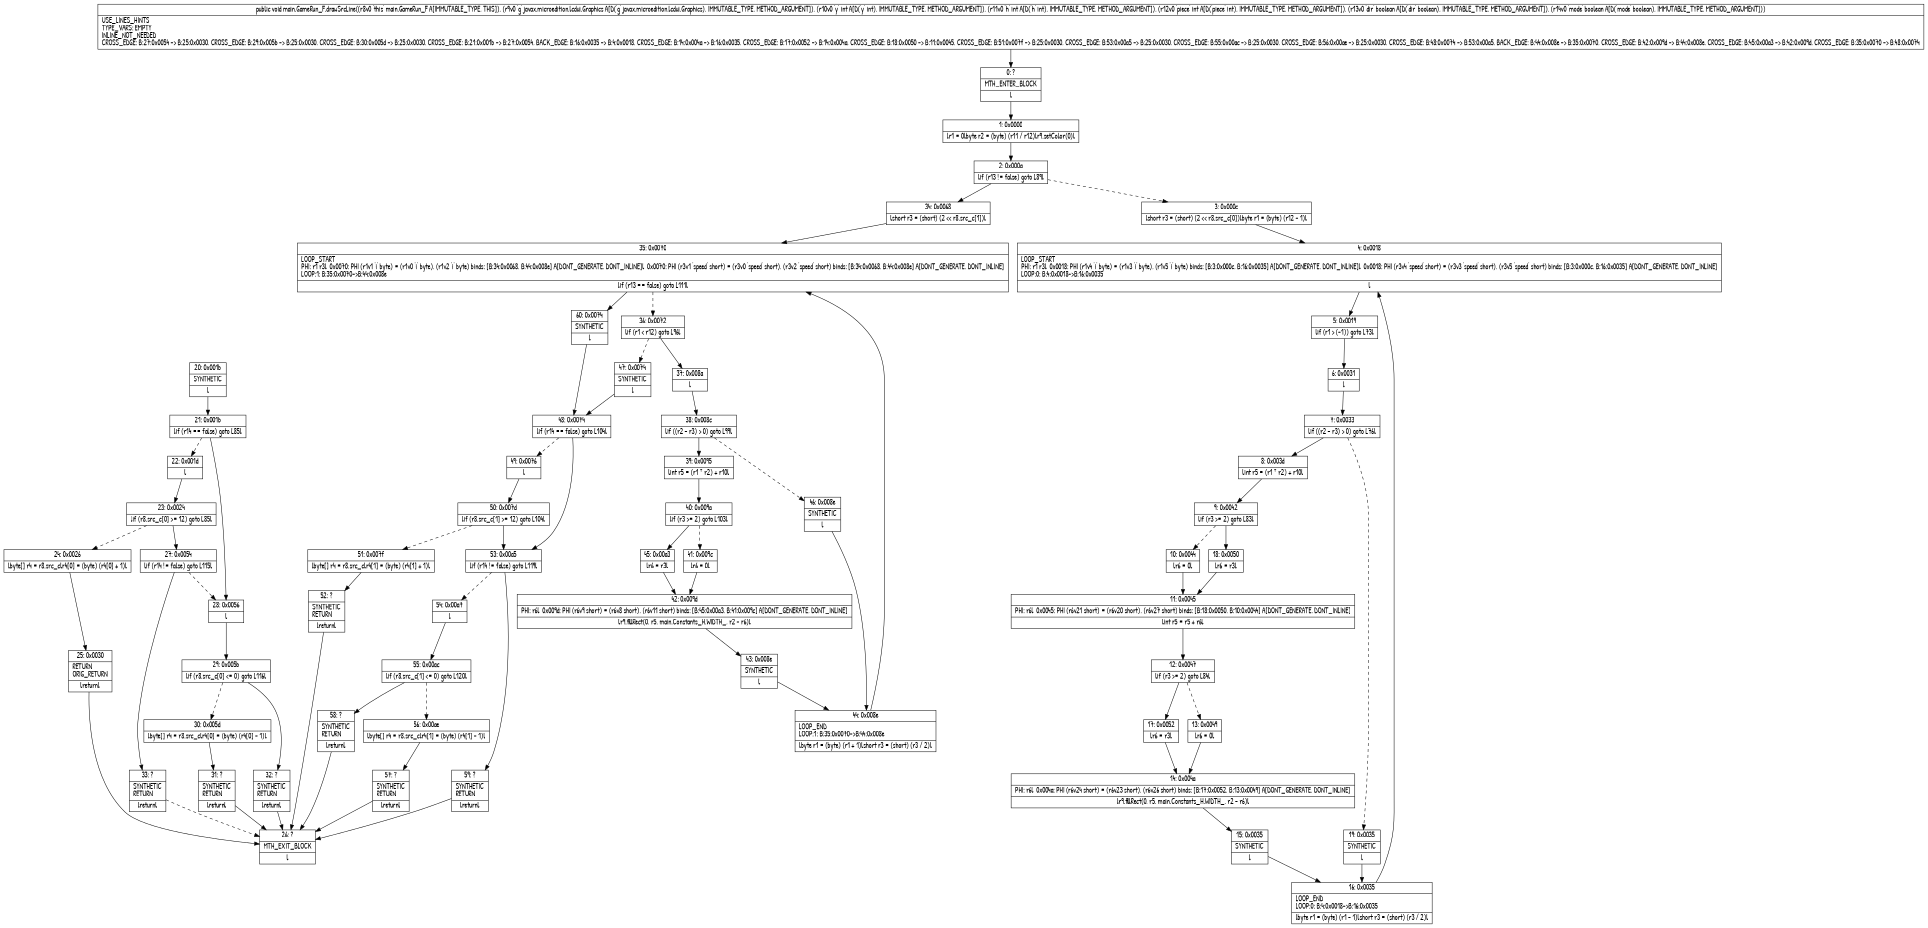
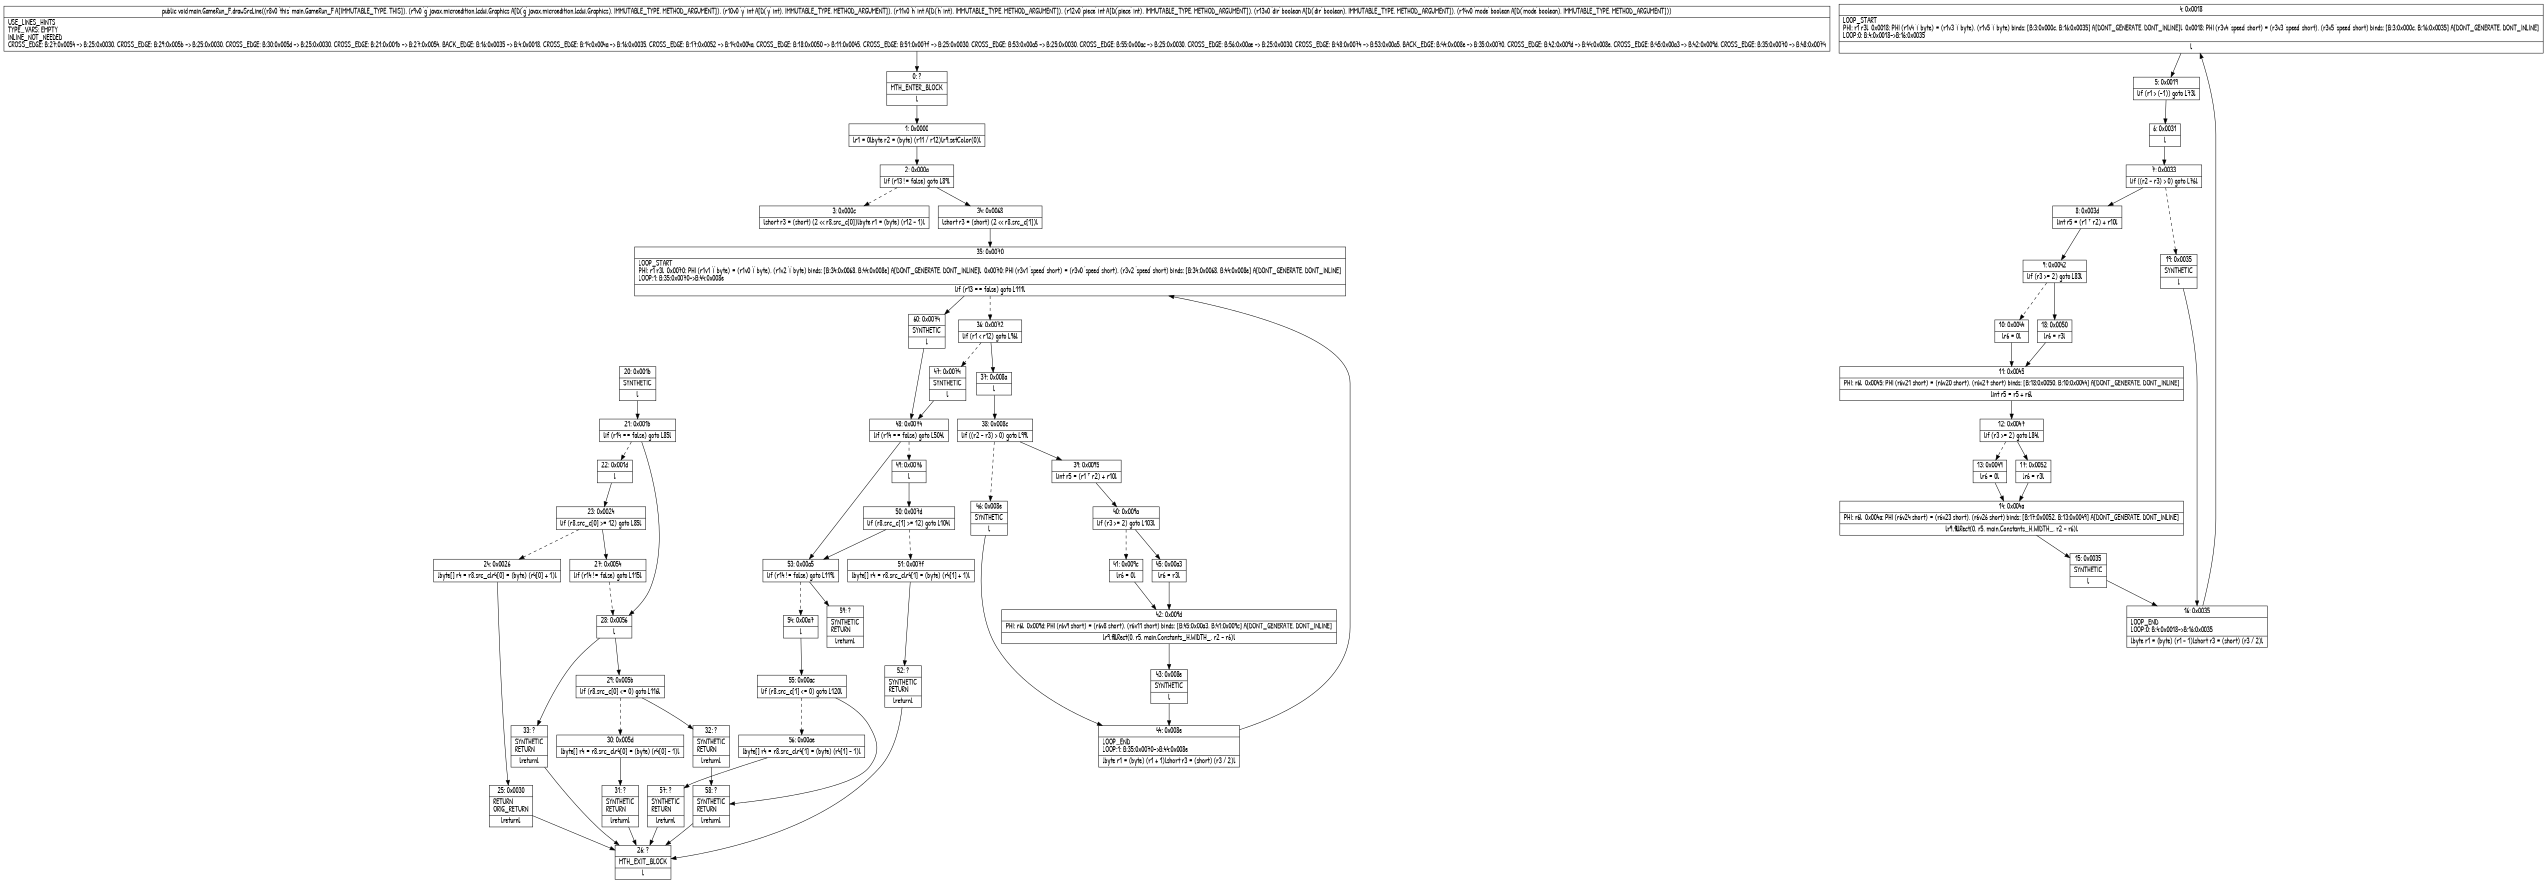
edge "3: 0x000c" -> "4: 0x0018": removed
node "48: 0x0074": text "lif (r14 == false) goto L104l" -> "lif (r14 == false) goto L504l"
edge "27: 0x0054" -> "33: ?": now "28: 0x0056" -> "33: ?"
edge "33: ?" -> "26: ?": style dashed -> solid
edge "32: ?" -> "26: ?": now "32: ?" -> "58: ?"
edge "59: ?" -> "26: ?": removed
